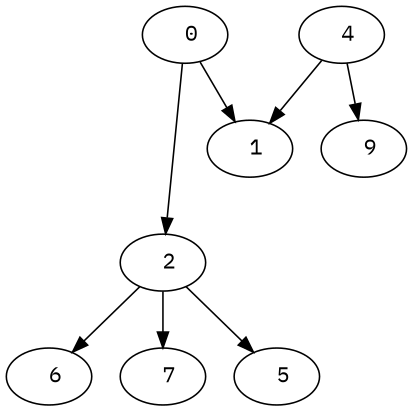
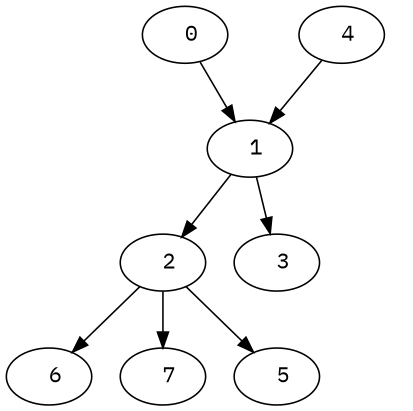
edge "0" -> "2": now "1" -> "2"
node "9": removed
node "3": added
